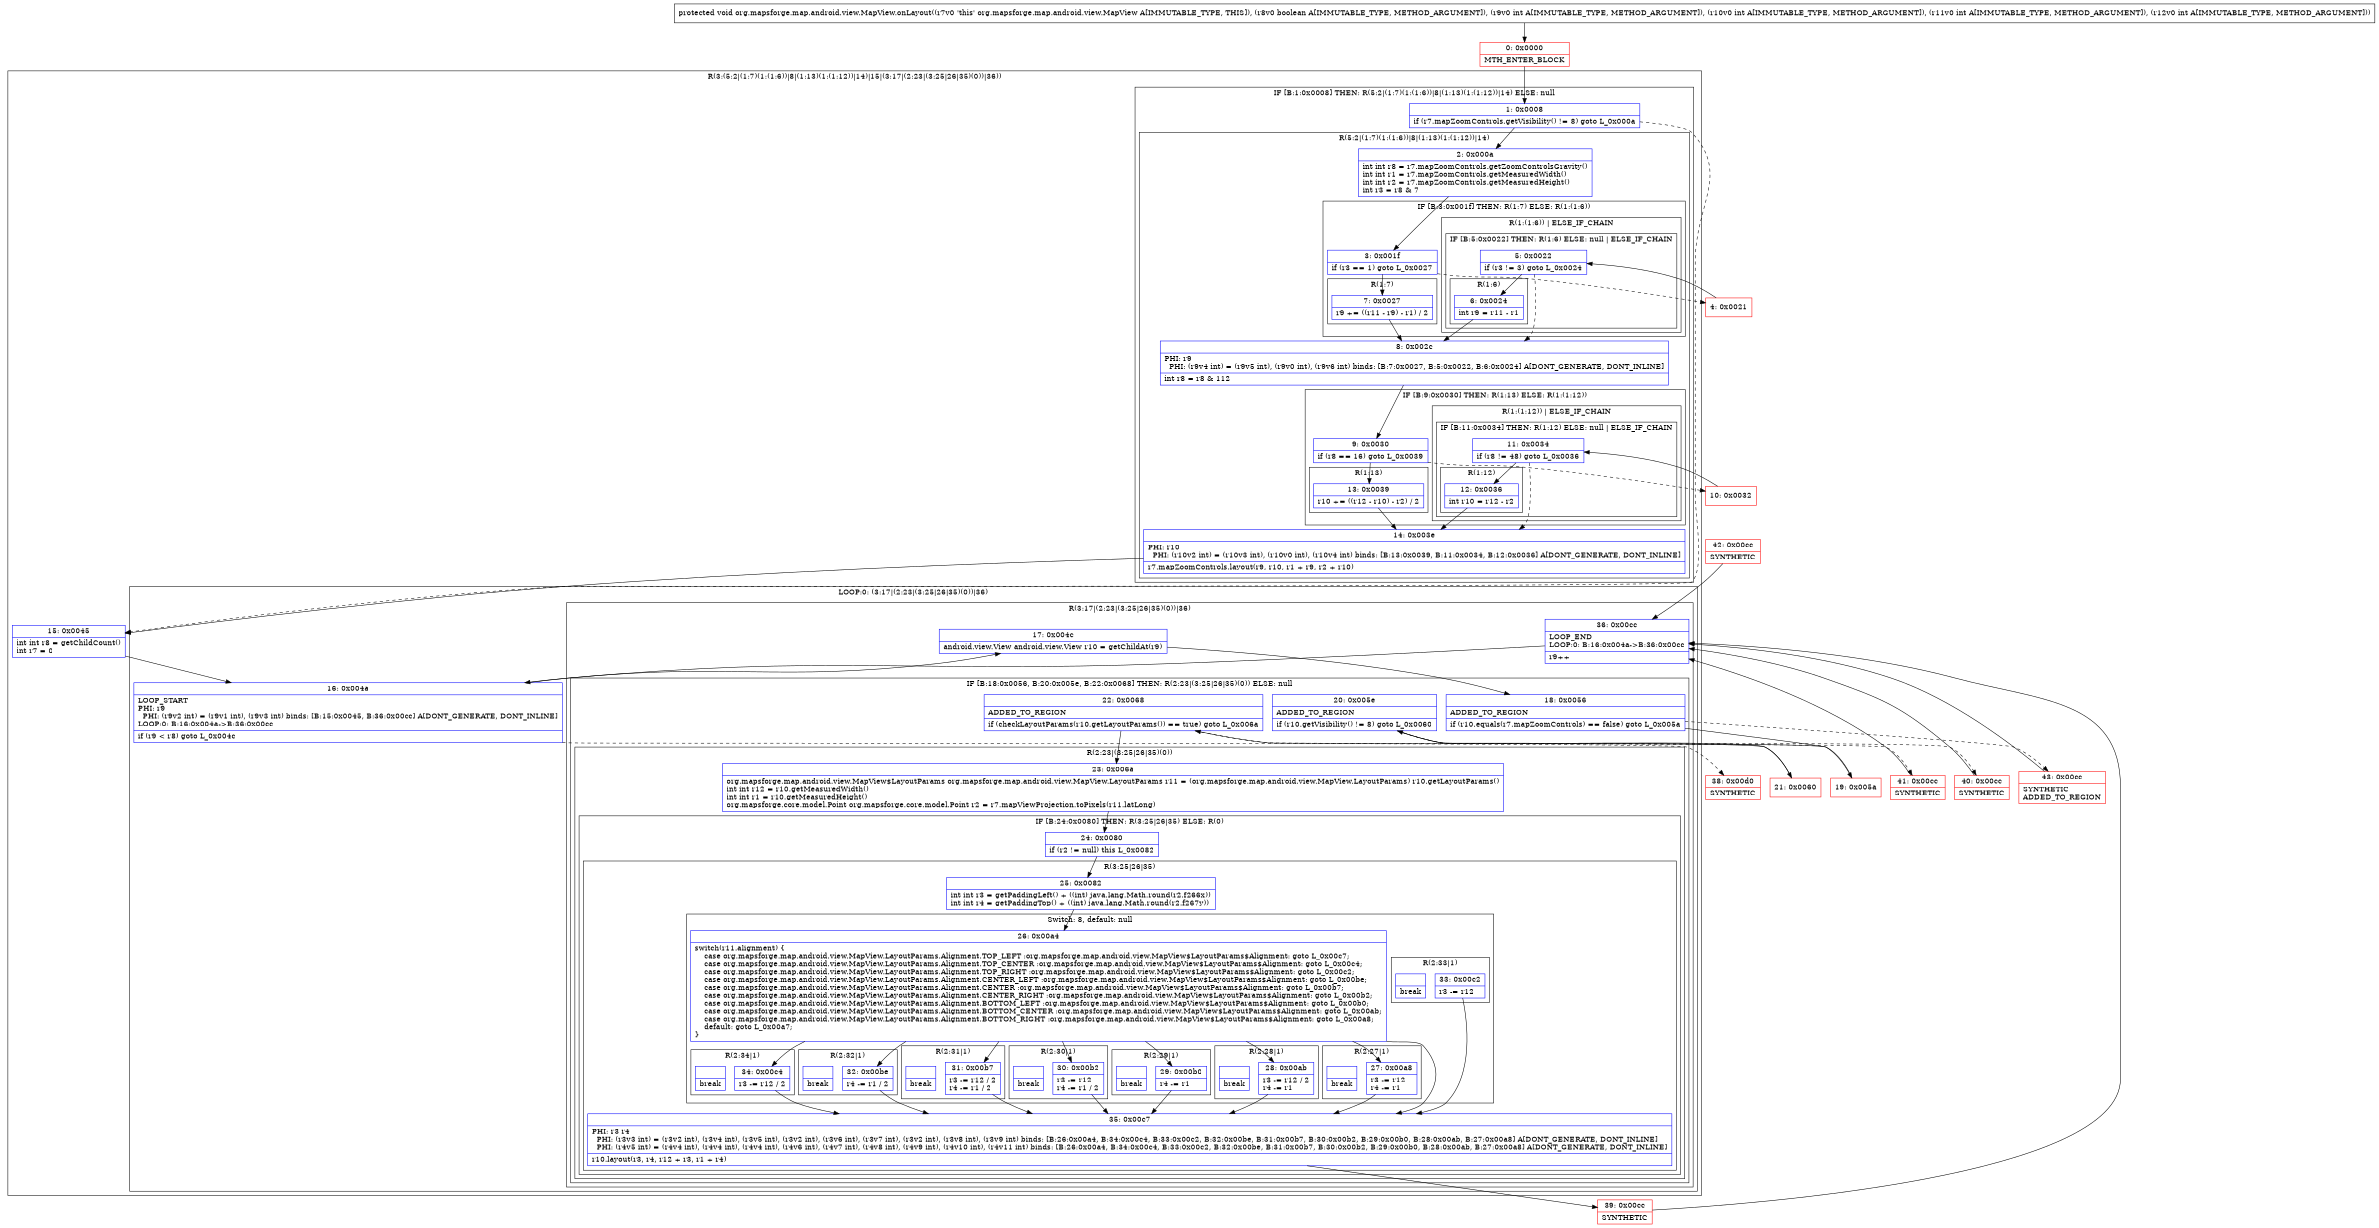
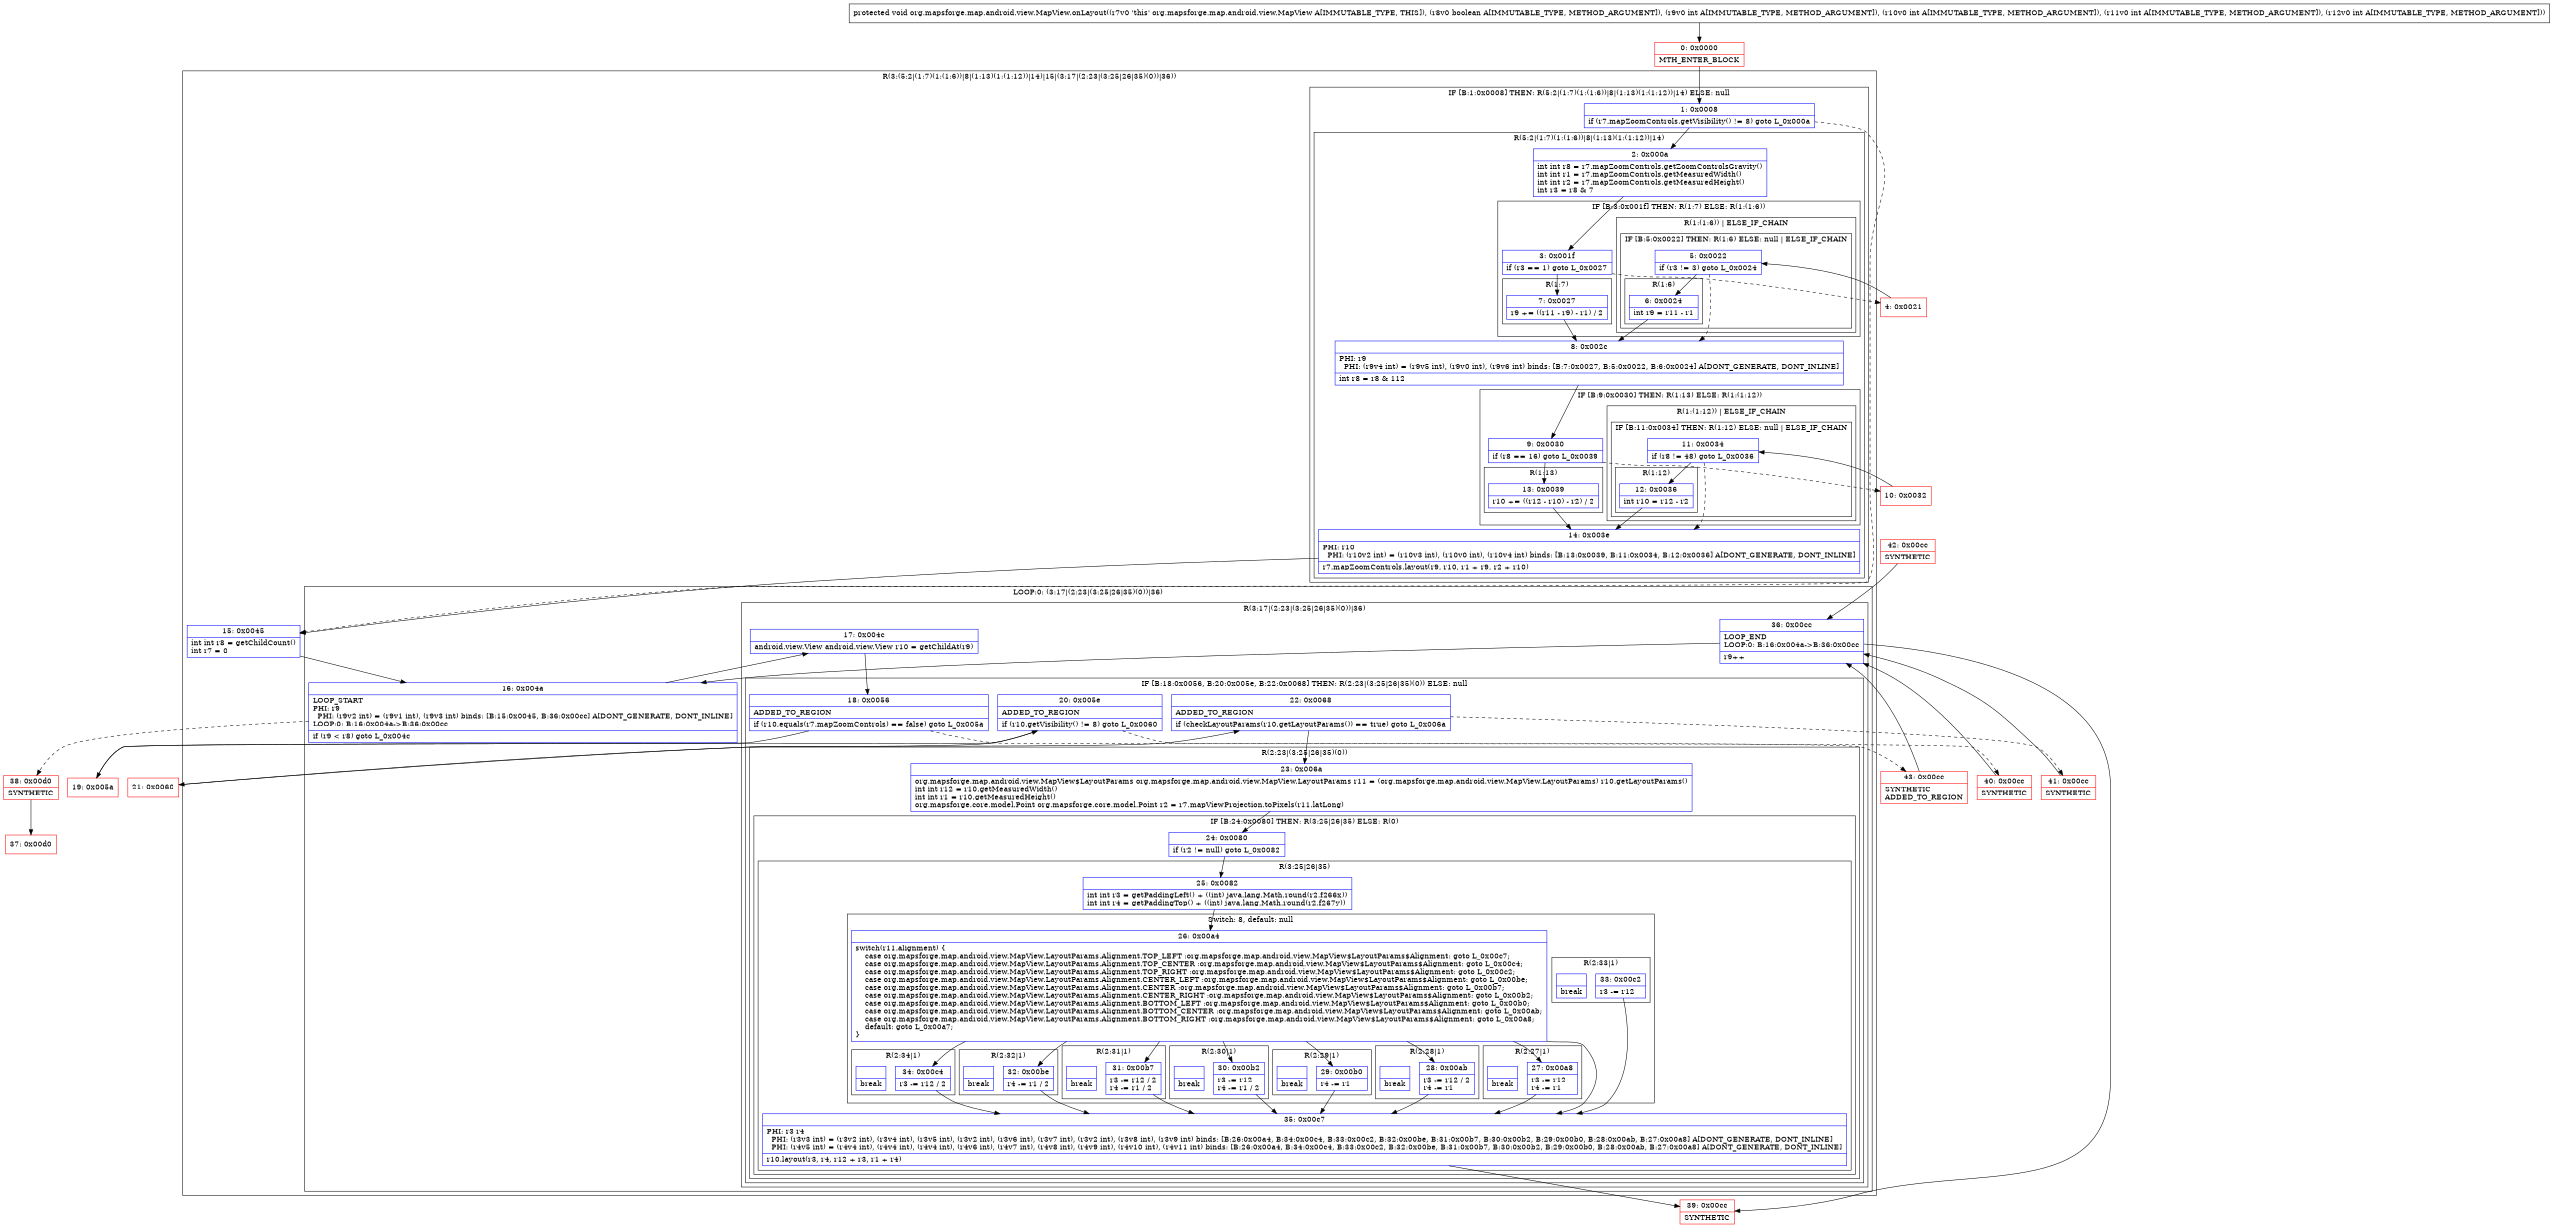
node "37: 0x00d0": added
node "24: 0x0080": text "if (r2 != null) this L_0x0082" -> "if (r2 != null) goto L_0x0082"
edge "39: 0x00cc" -> "36: 0x00cc": reversed
